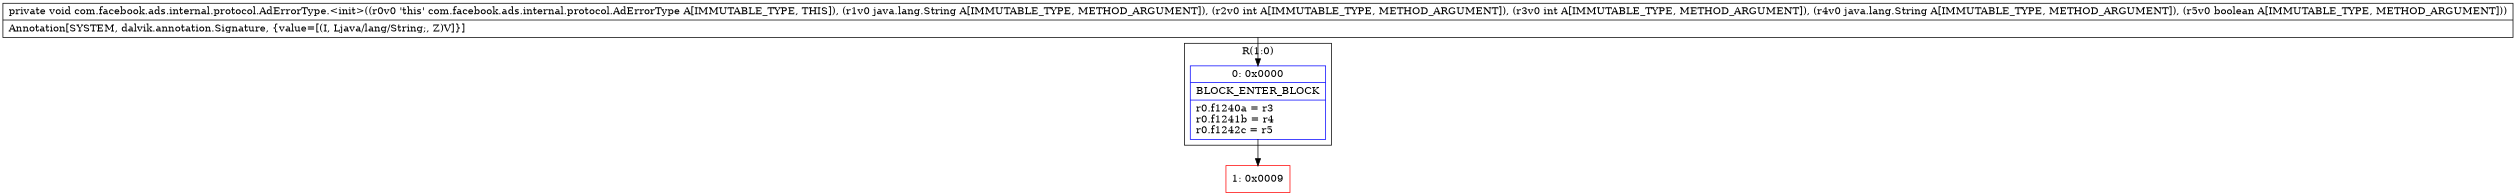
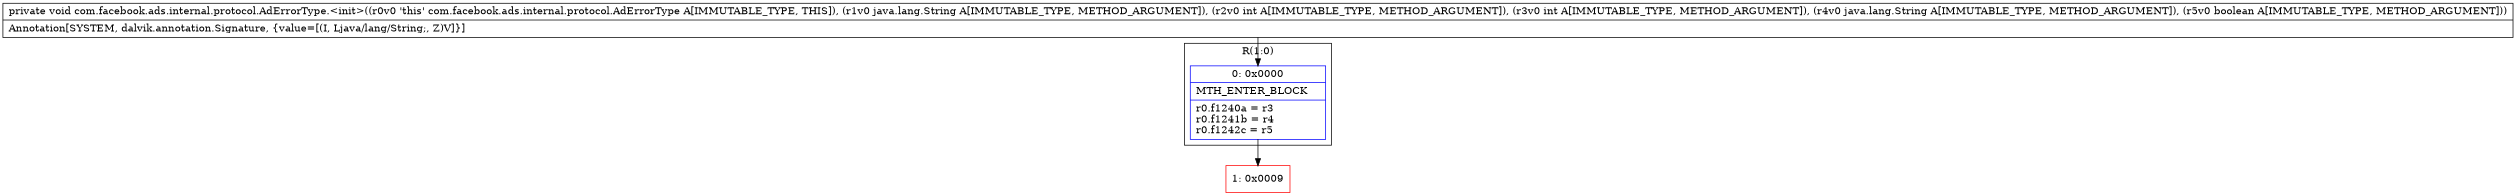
node "0: 0x0000": text "BLOCK_ENTER_BLOCK" -> "MTH_ENTER_BLOCK"
